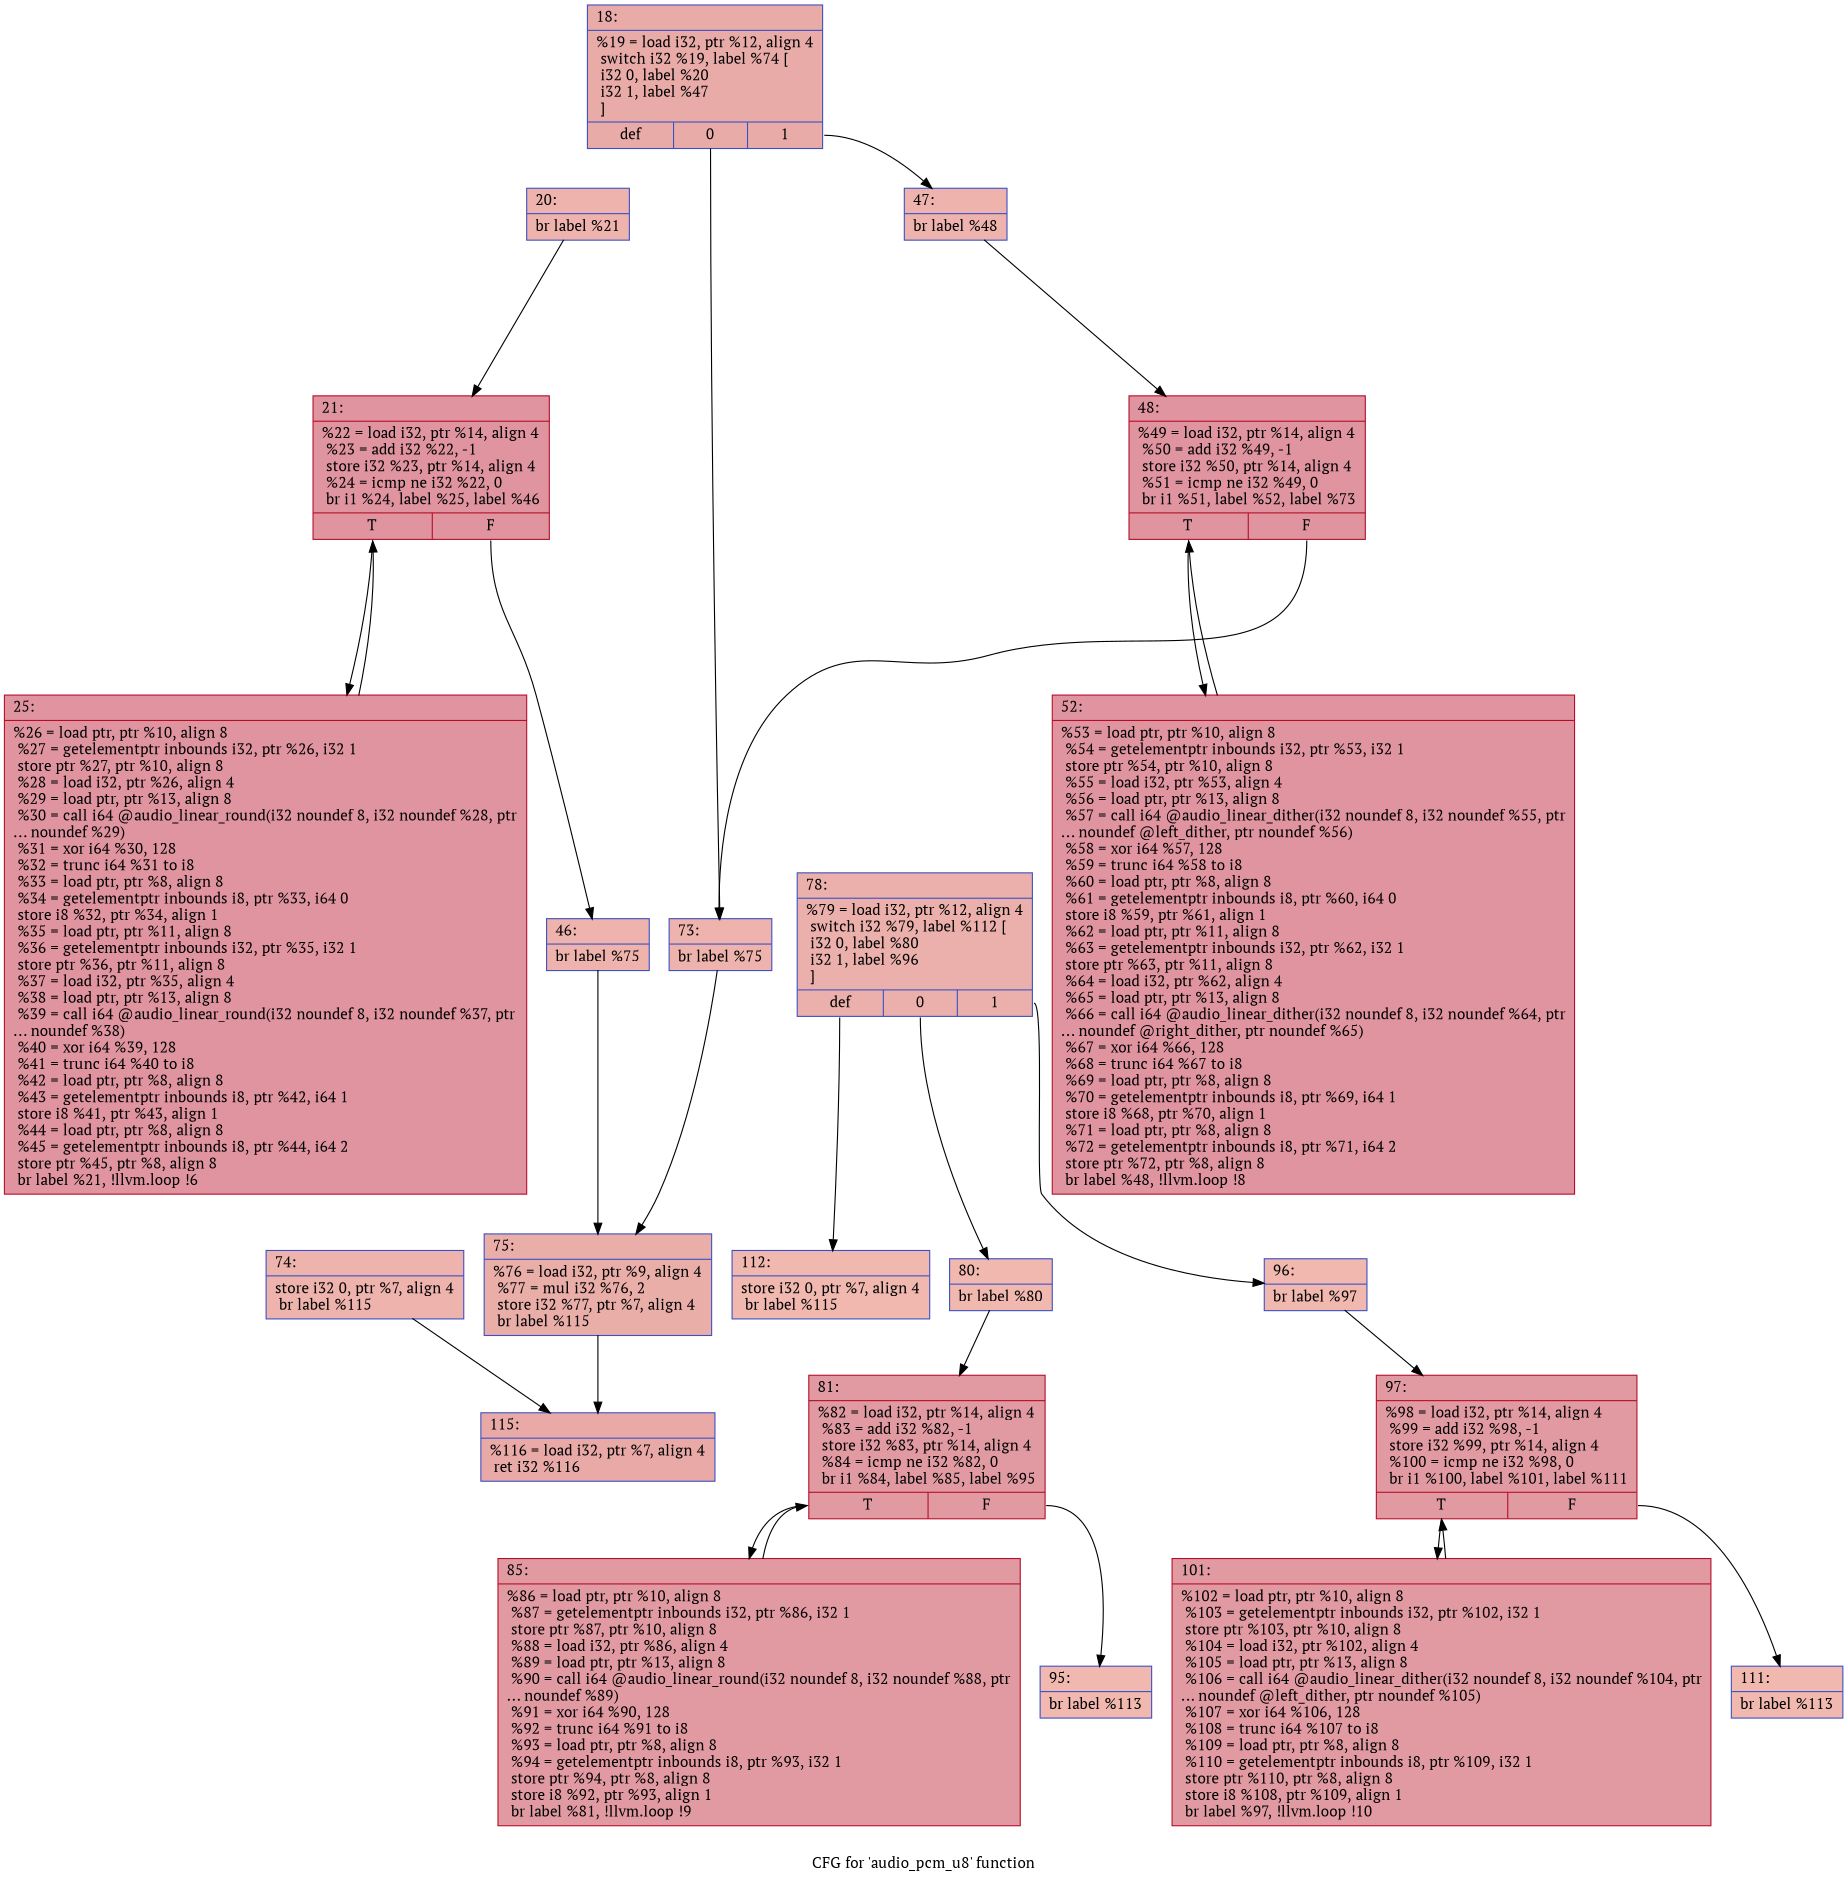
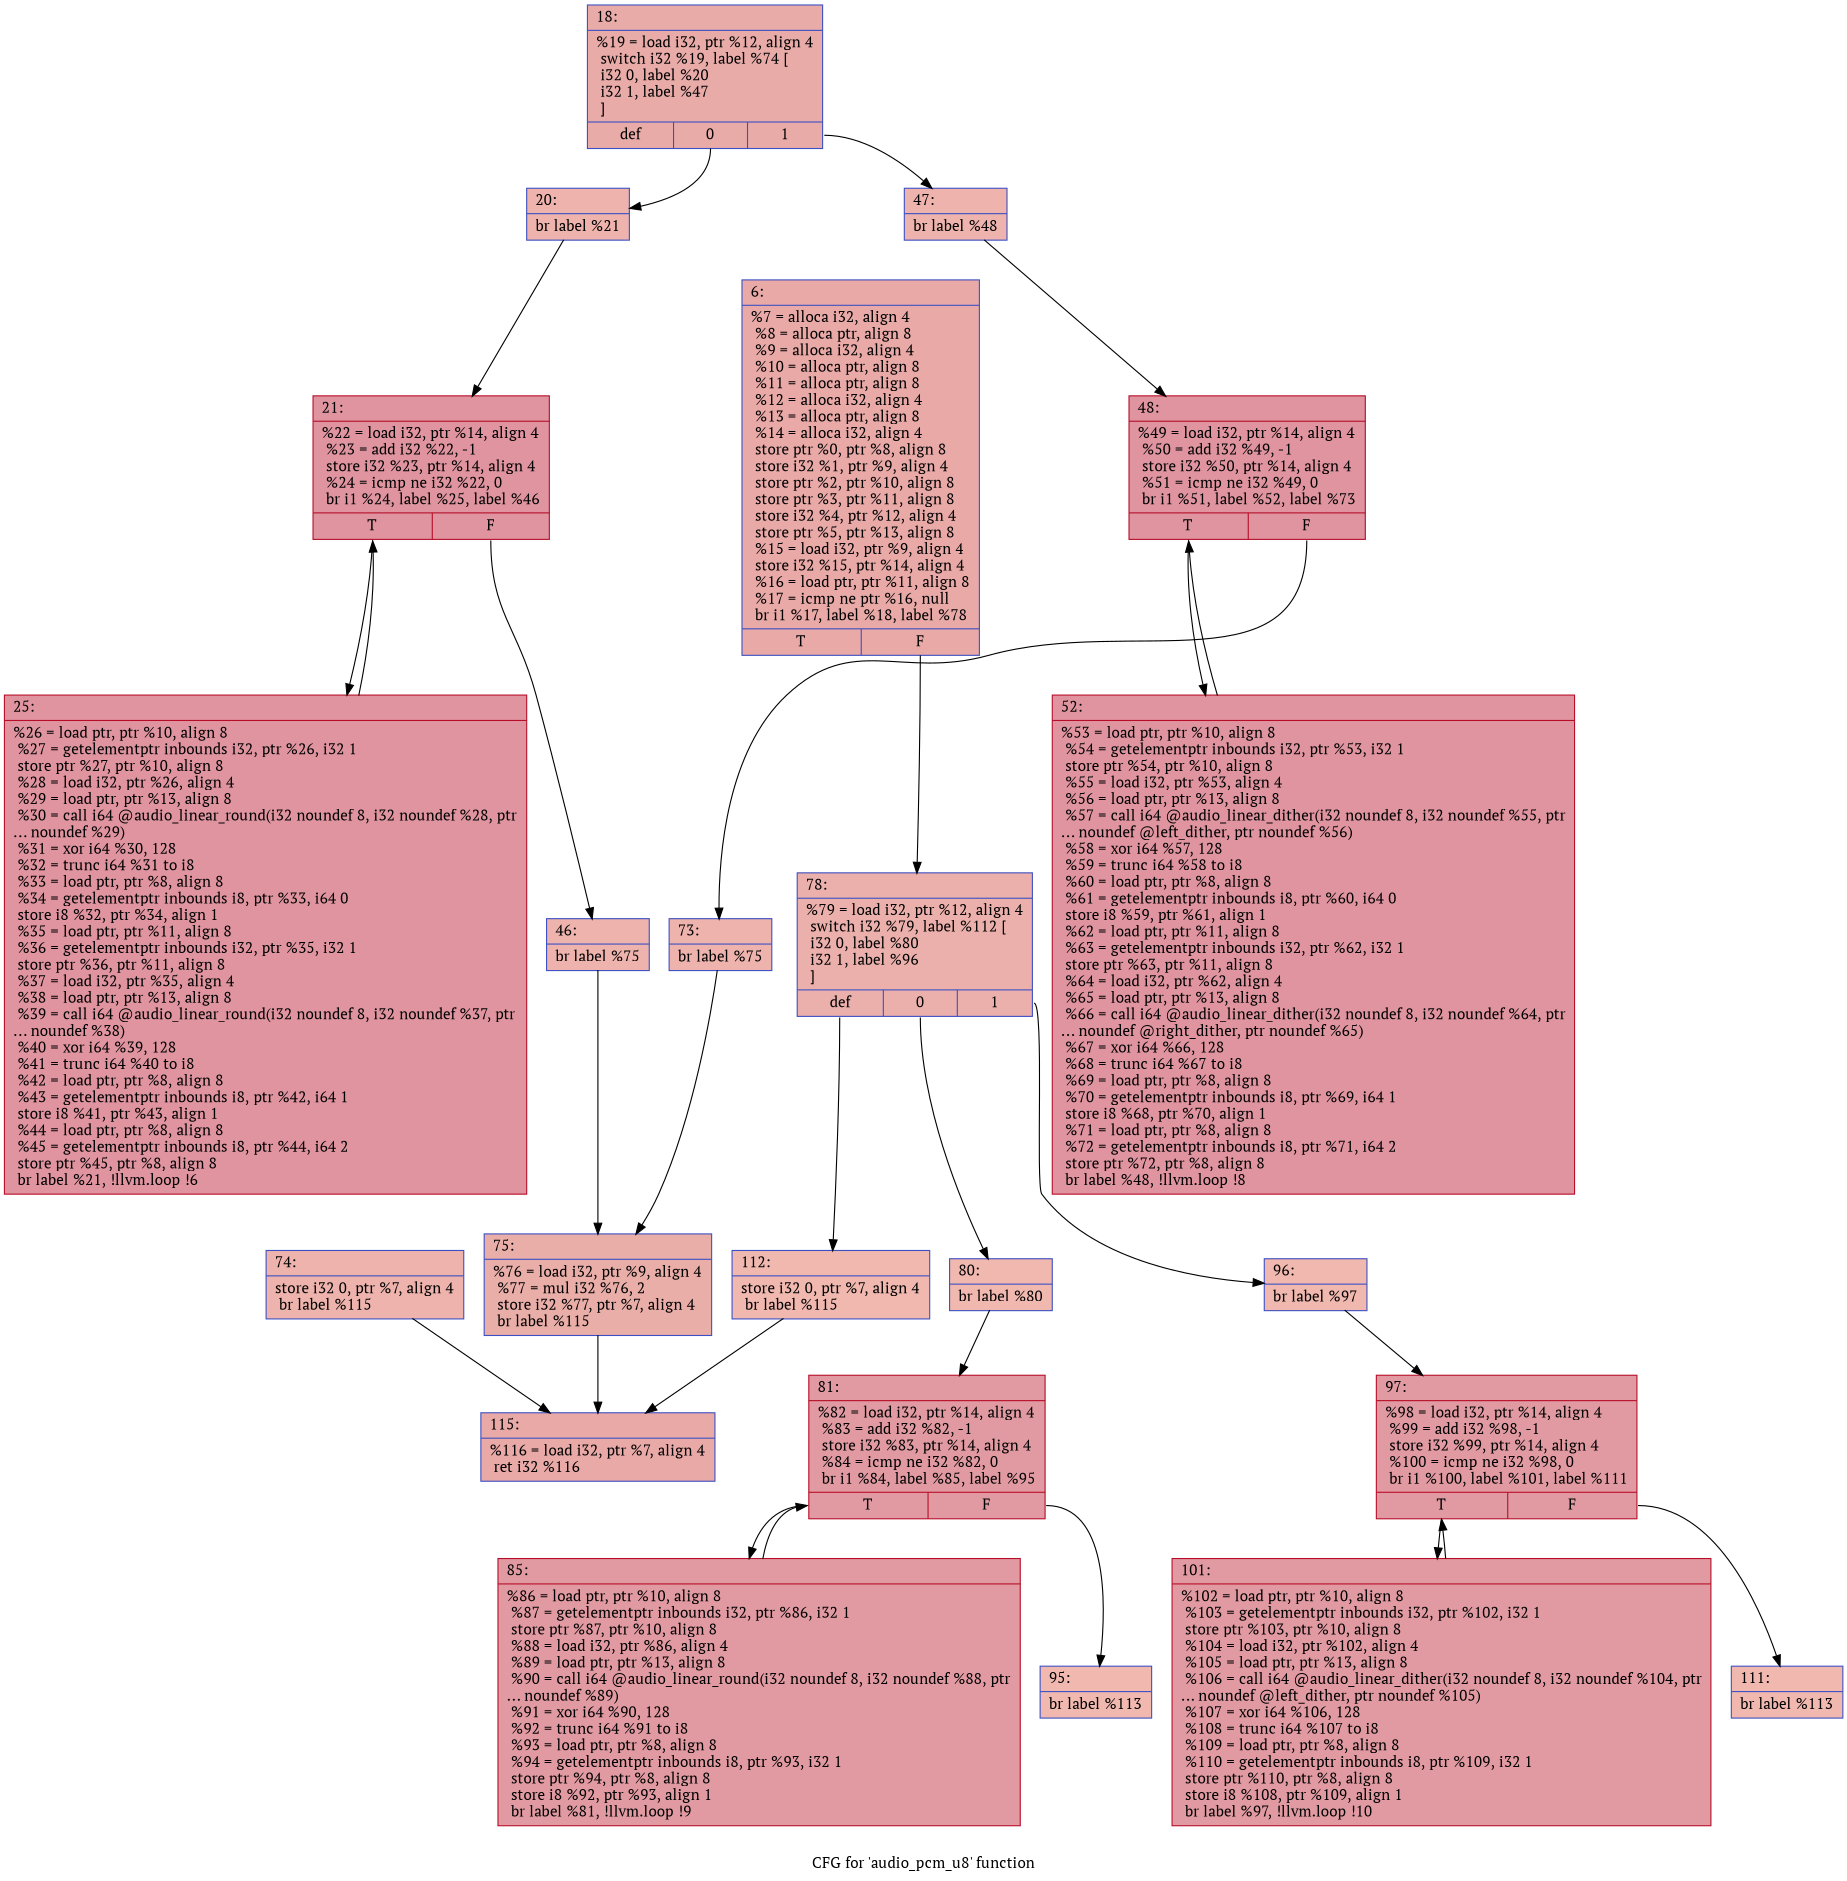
node "6:": added
edge "18:" -> "73:": now "18:" -> "20:"
edge "112:" -> "115:": added
